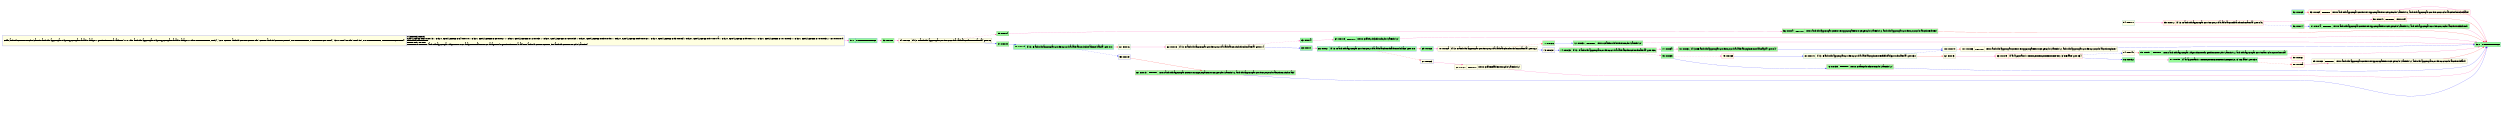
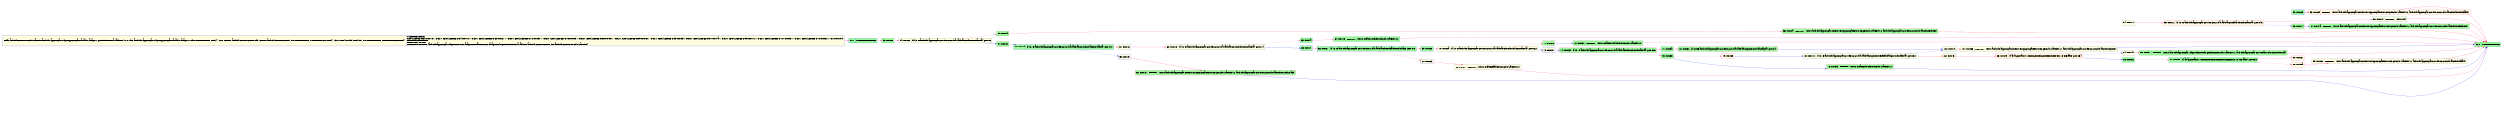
node "98: 0x007b": color deeppink -> teal
